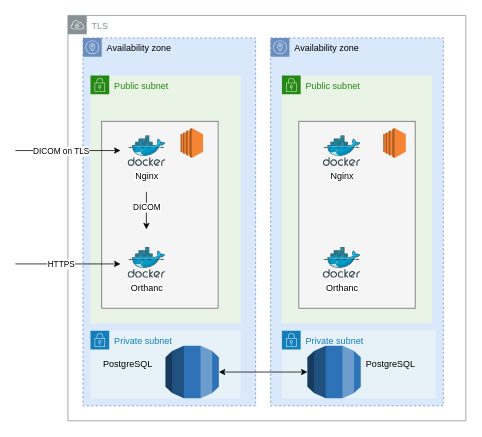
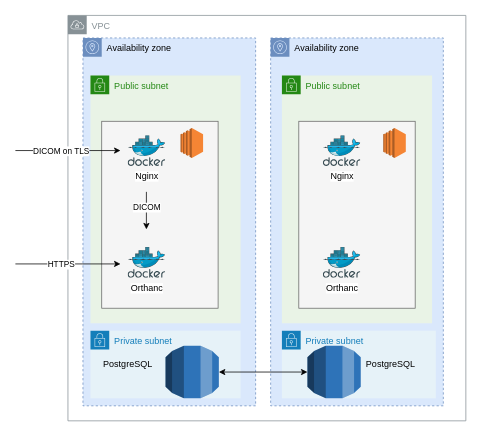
node "TLS": label "TLS" -> "VPC"
